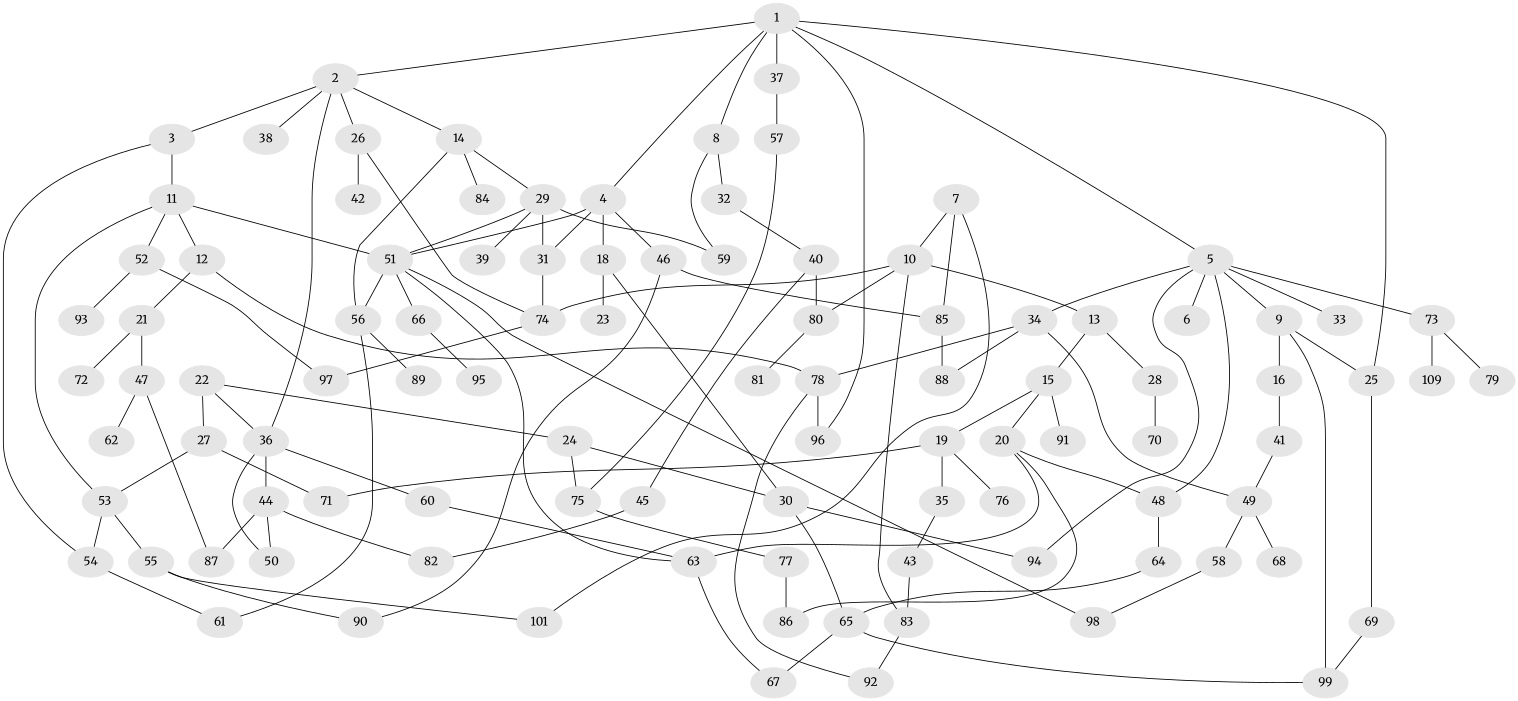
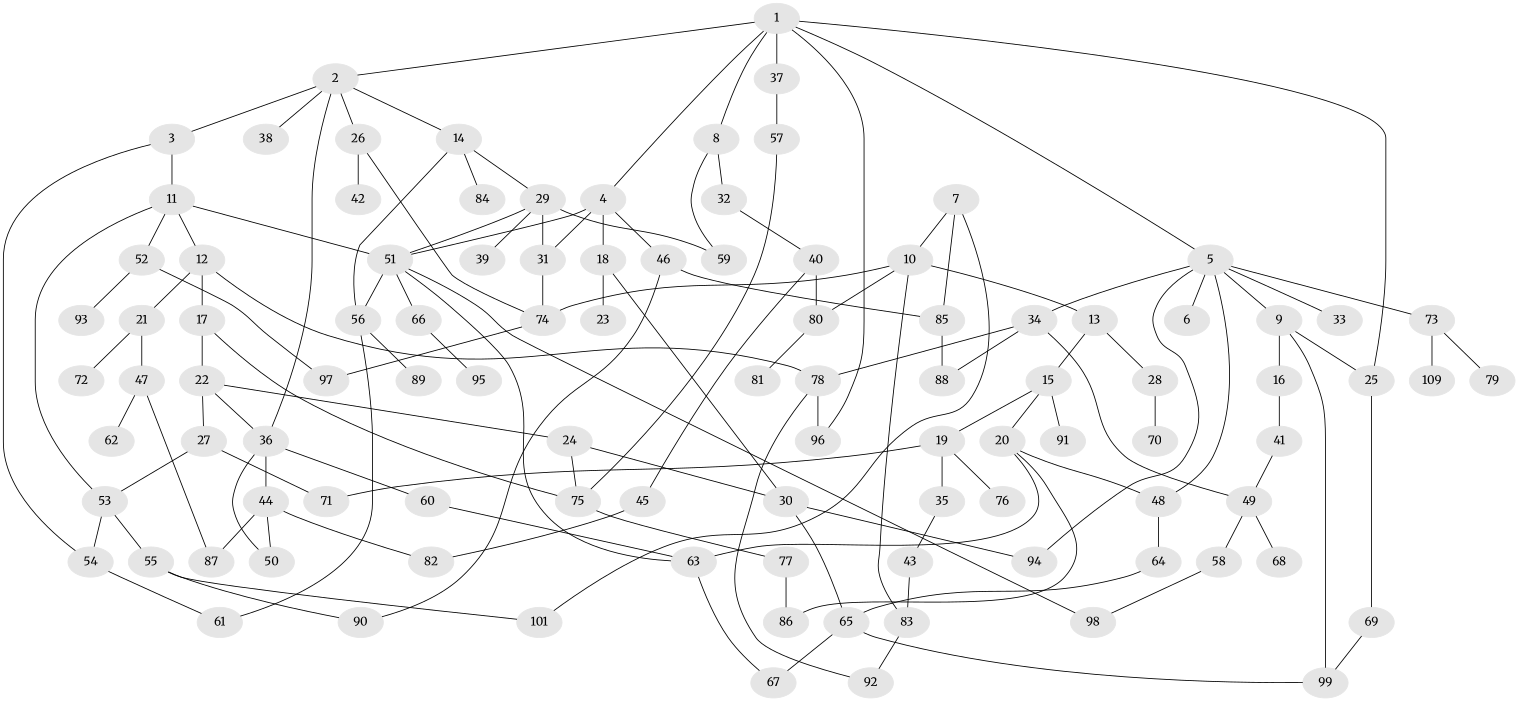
node "17": added
